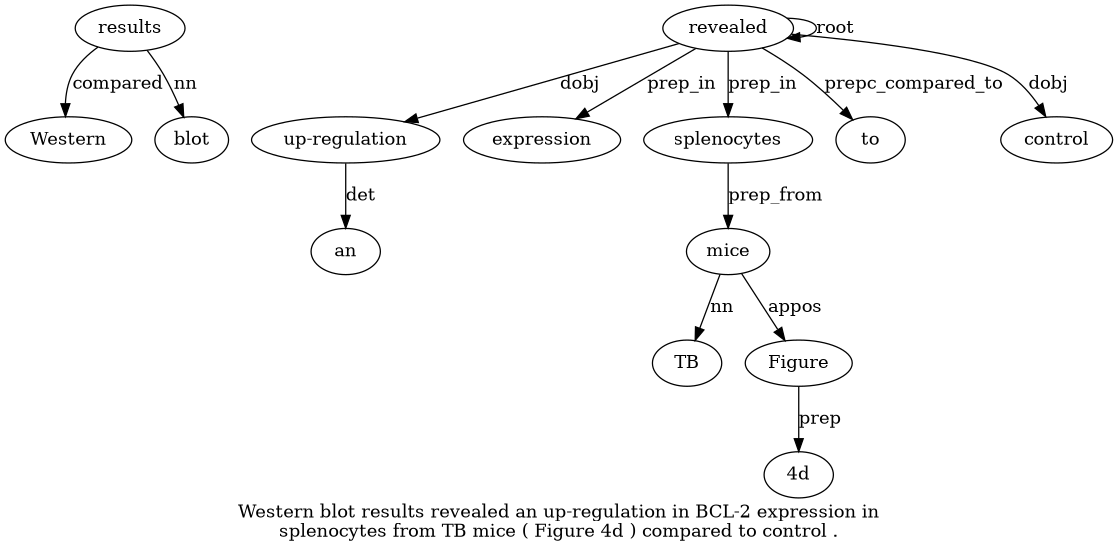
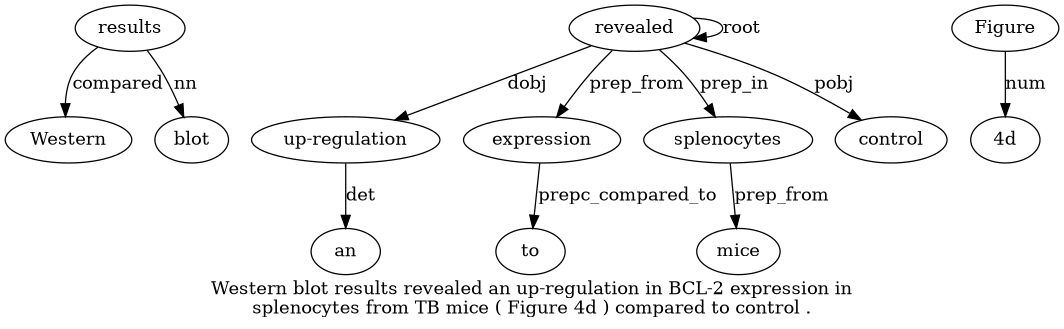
edge "revealed" -> "to": now "expression" -> "to"
edge "revealed" -> "expression": label "prep_in" -> "prep_from"
edge "revealed" -> "control": label "dobj" -> "pobj"
edge "mice" -> "Figure": removed, label "appos"
node "TB": removed
edge "Figure" -> "4d": label "prep" -> "num"
